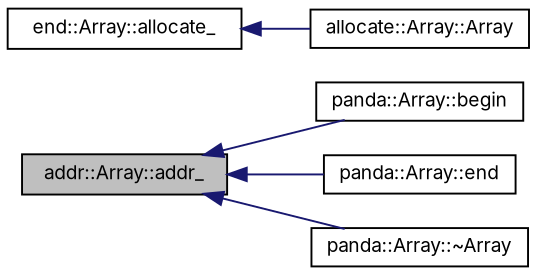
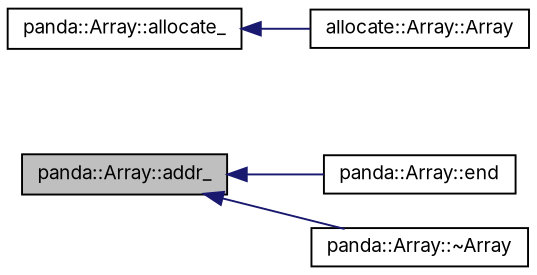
node "end::Array::allocate_": label "end::Array::allocate_" -> "panda::Array::allocate_"
node "panda::Array::begin": removed
node "addr::Array::addr_": label "addr::Array::addr_" -> "panda::Array::addr_"
